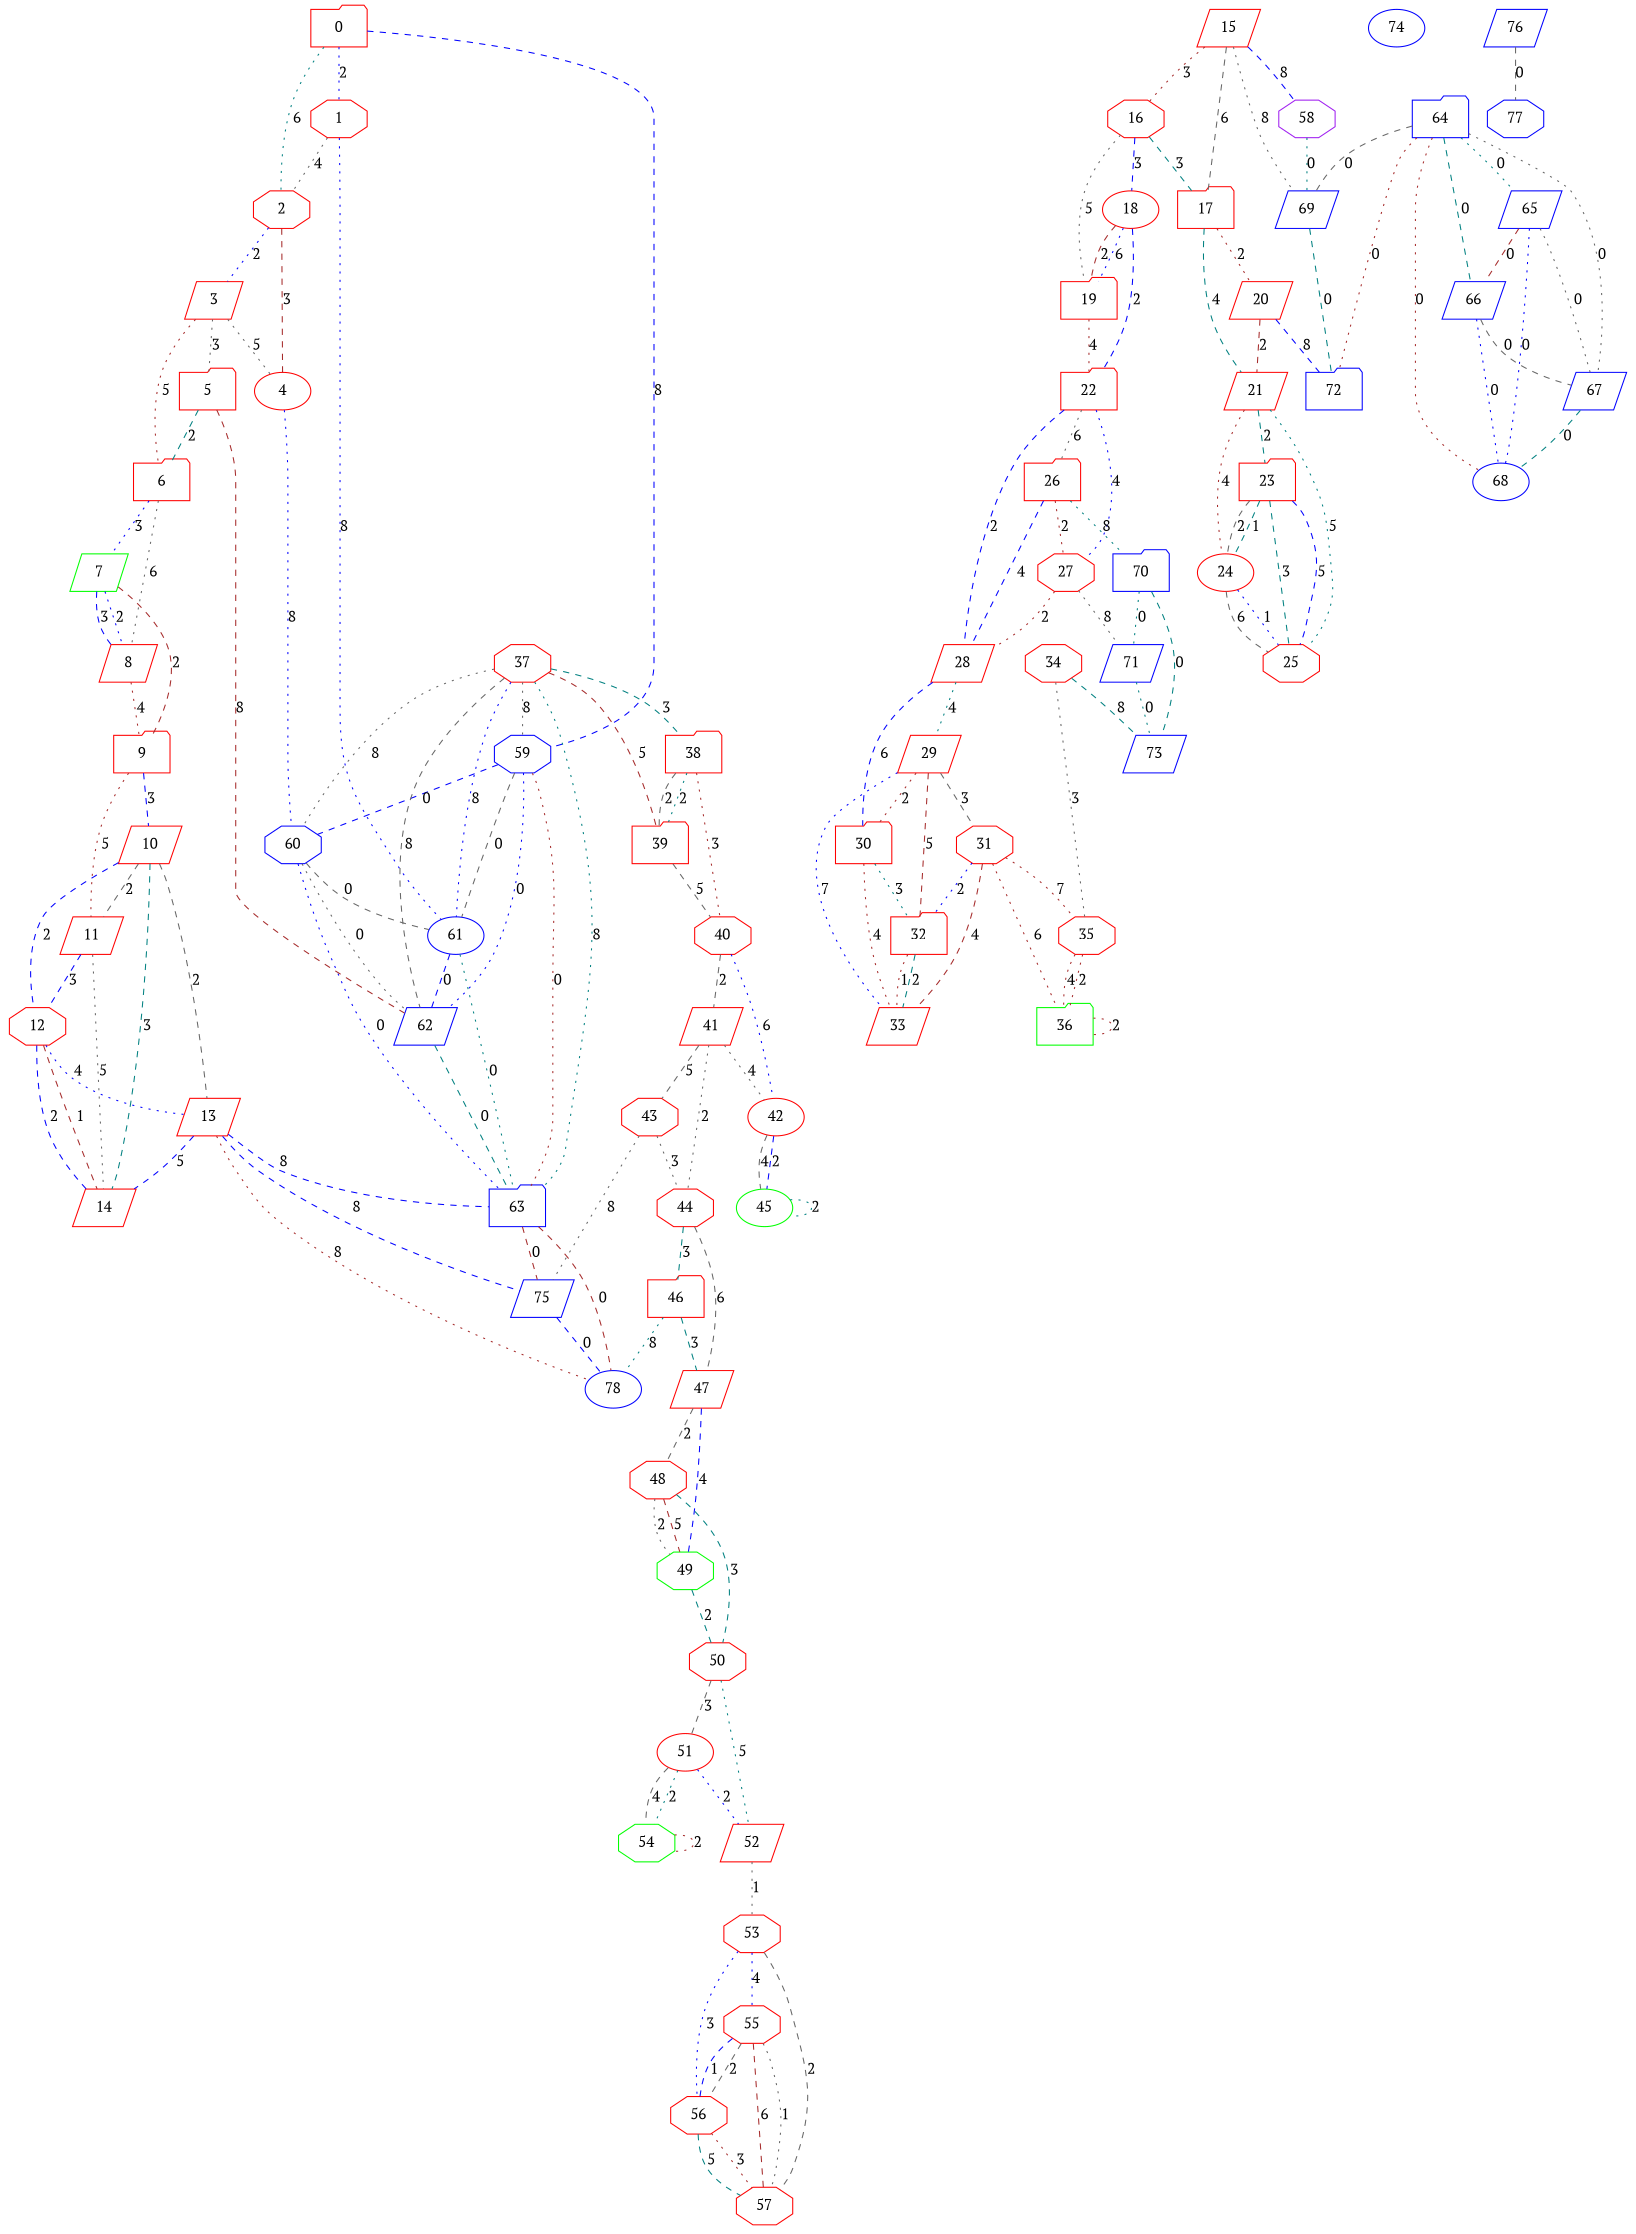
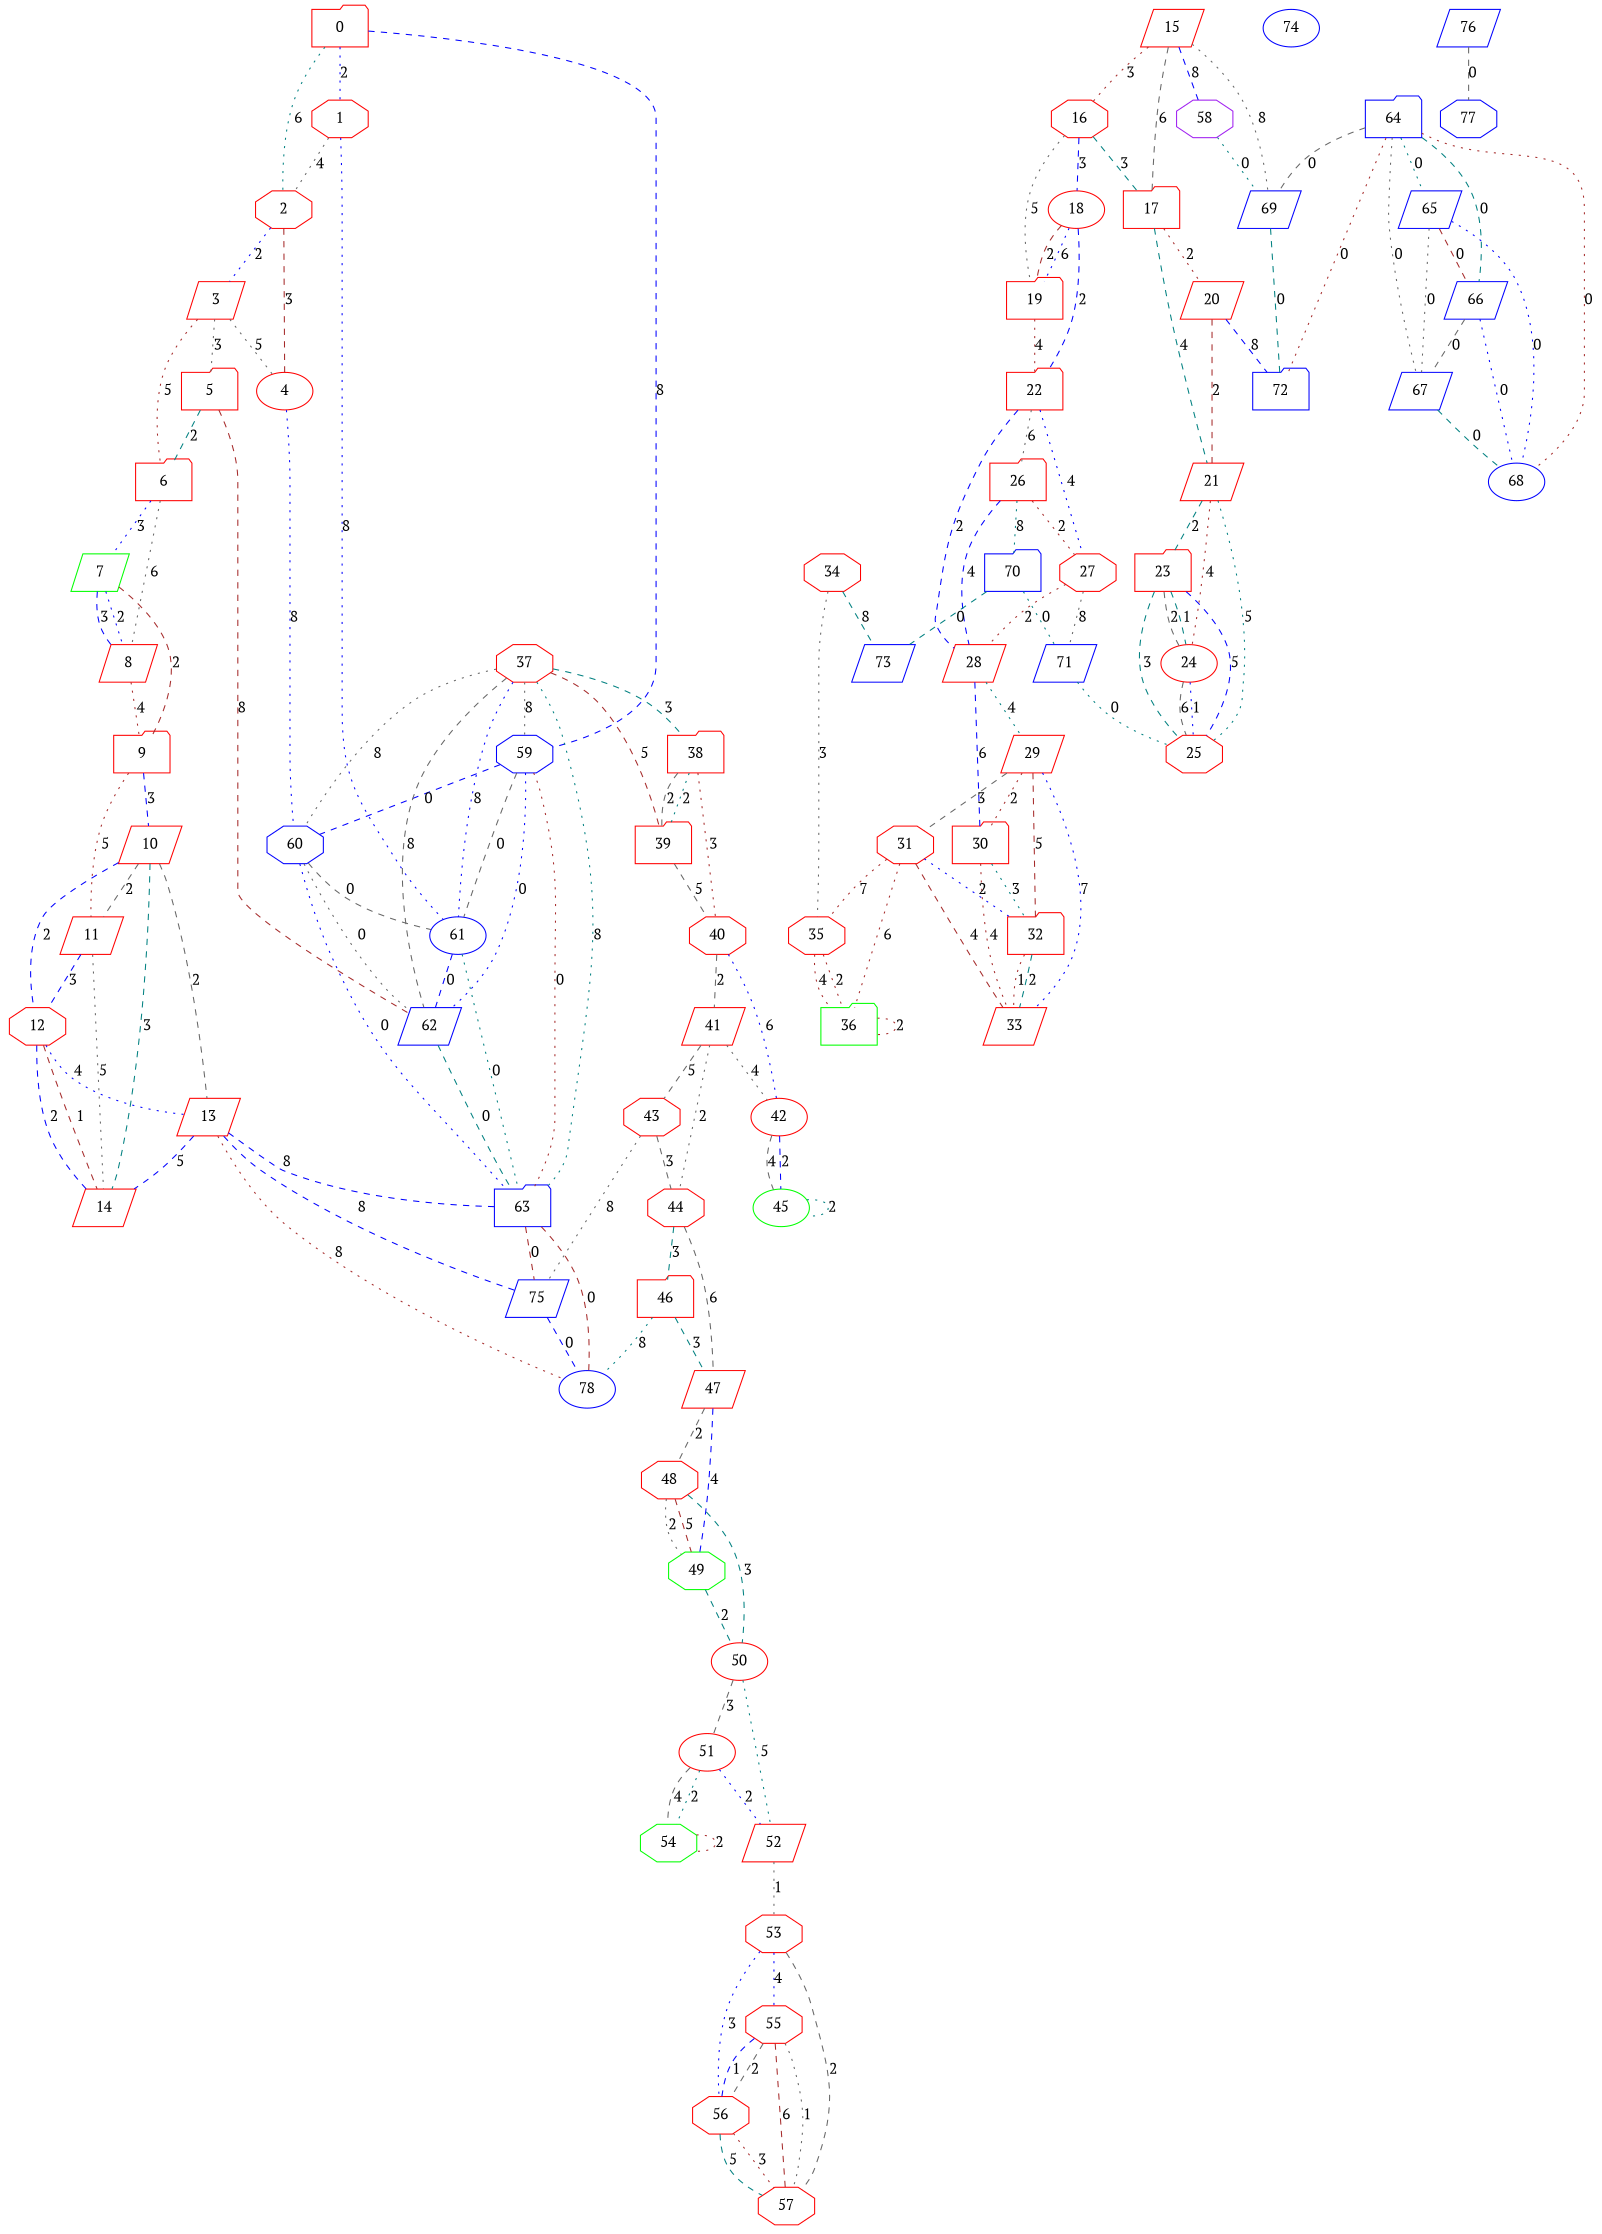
edge "71" -- "73": now "71" -- "25"
edge "43" -- "44": style dotted -> dashed
node "50": shape octagon -> ellipse
